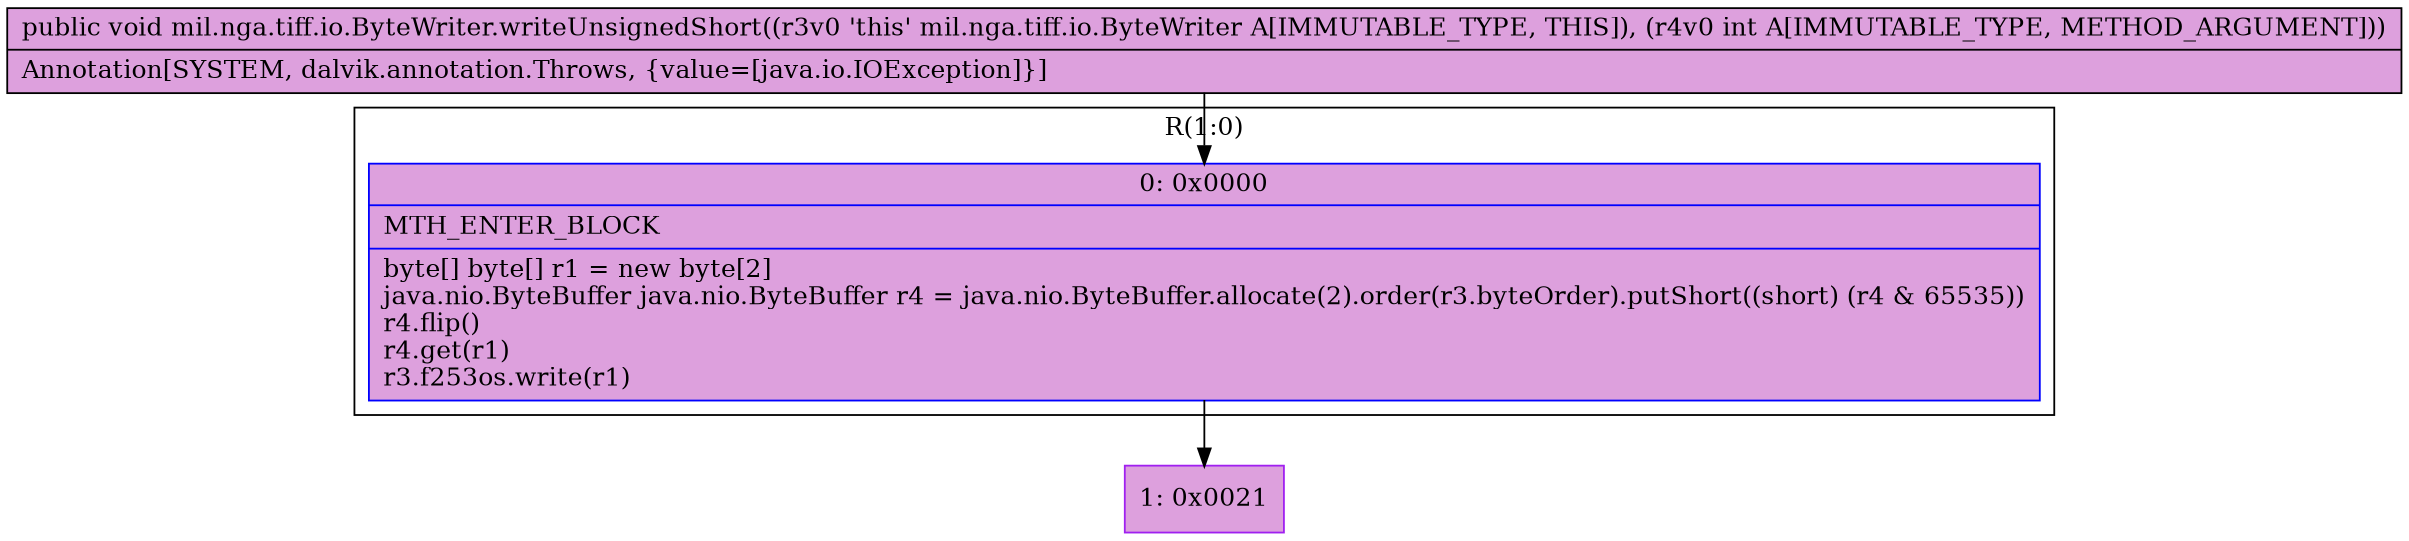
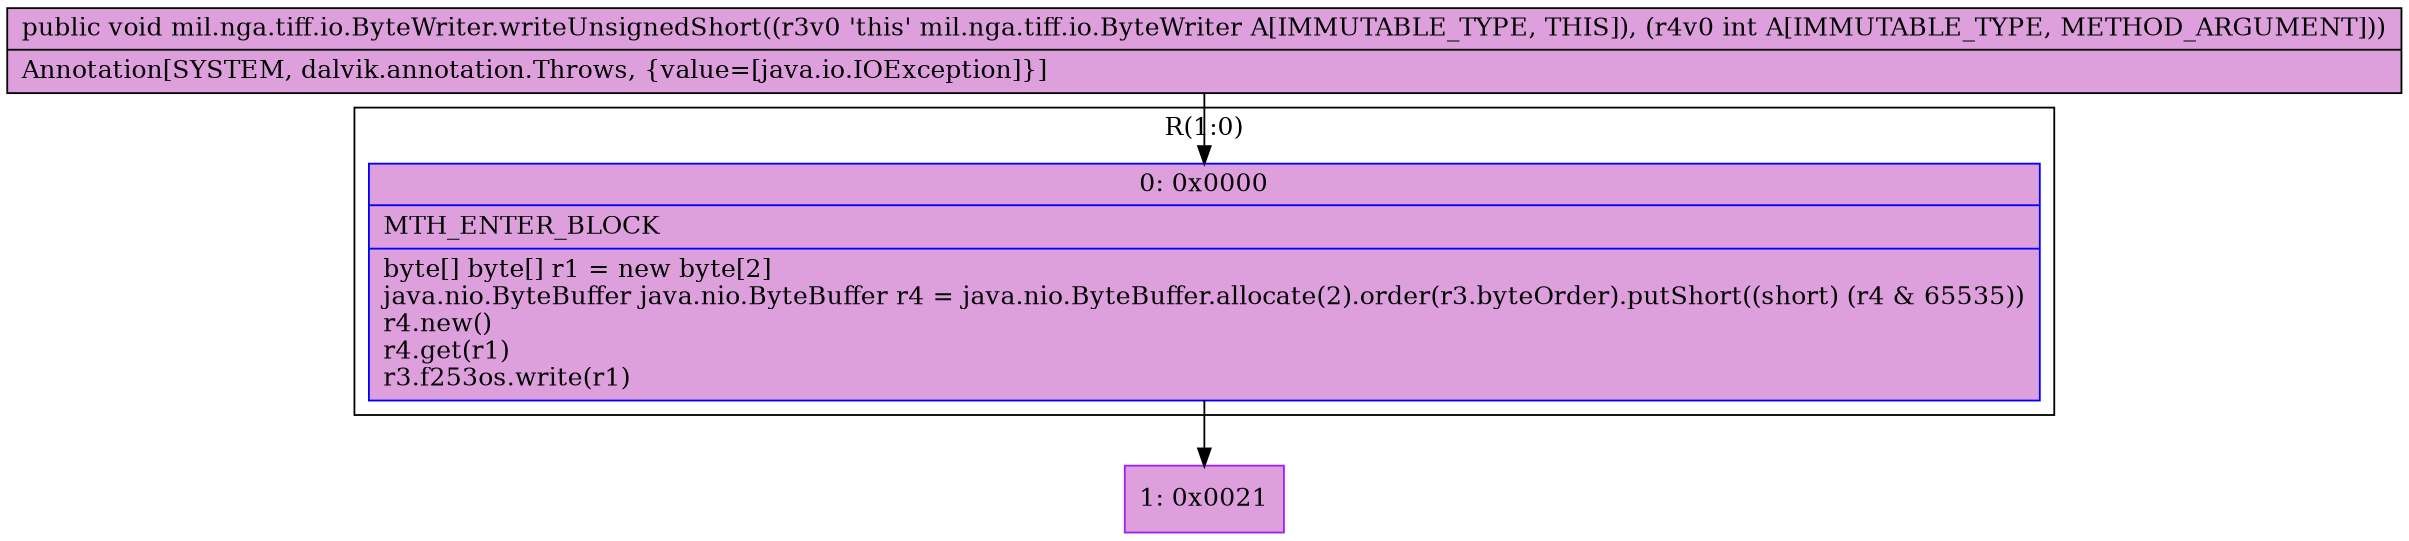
node "0: 0x0000": text "r4.flip()" -> "r4.new()"
